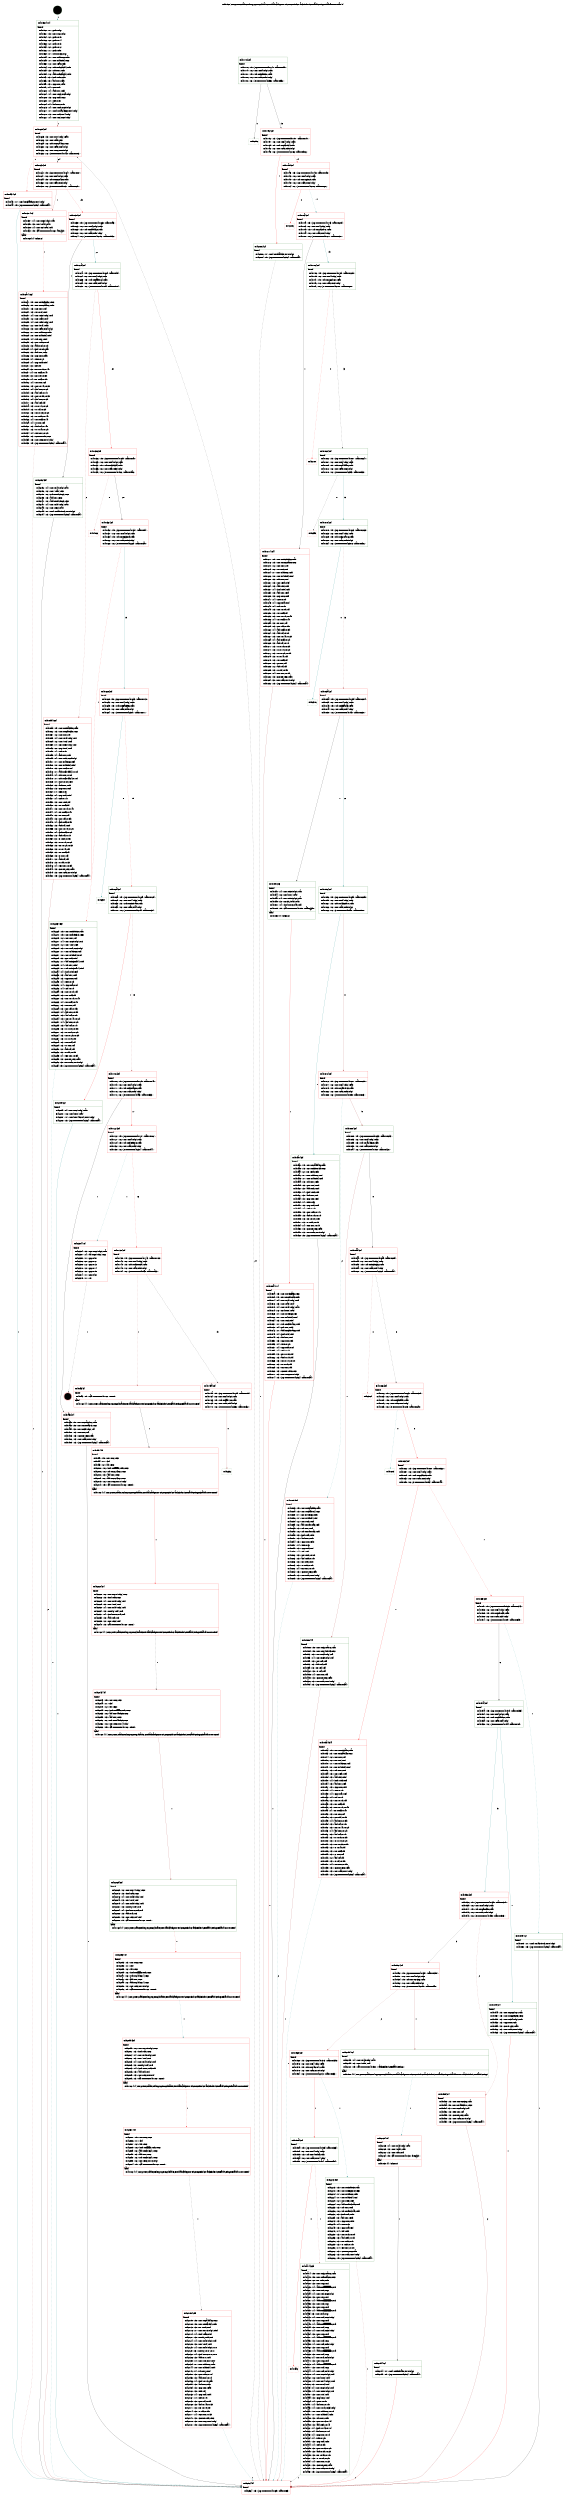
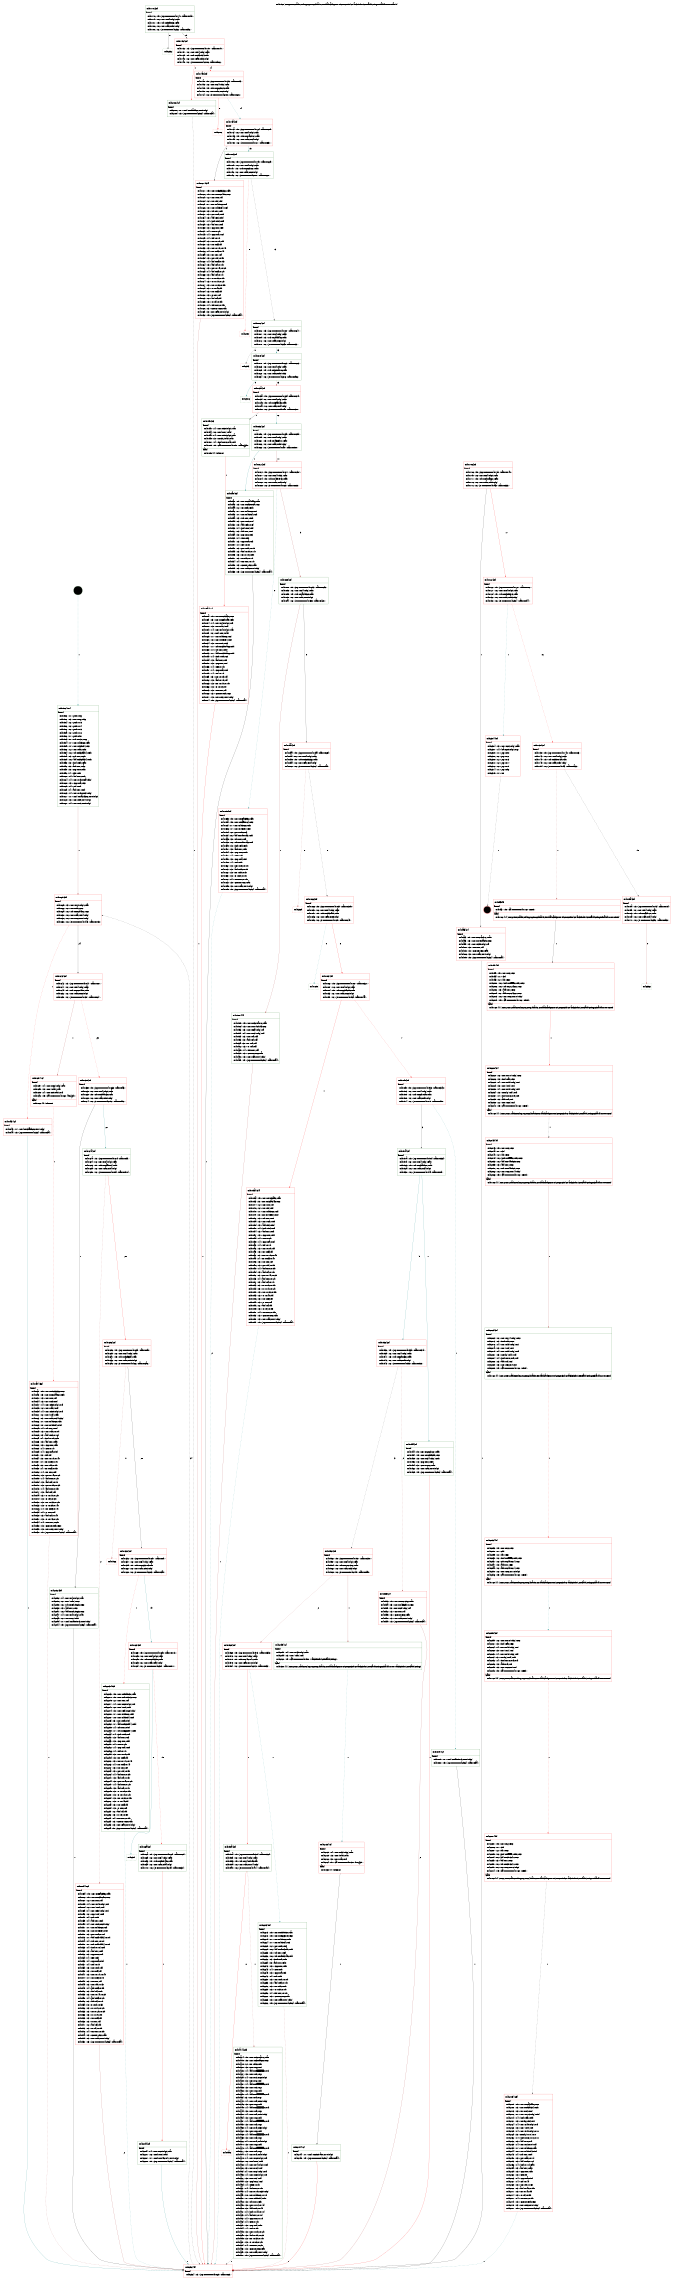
edge "0x4016ea [28]" -> "0x401706 [28]": removed, label "18"
